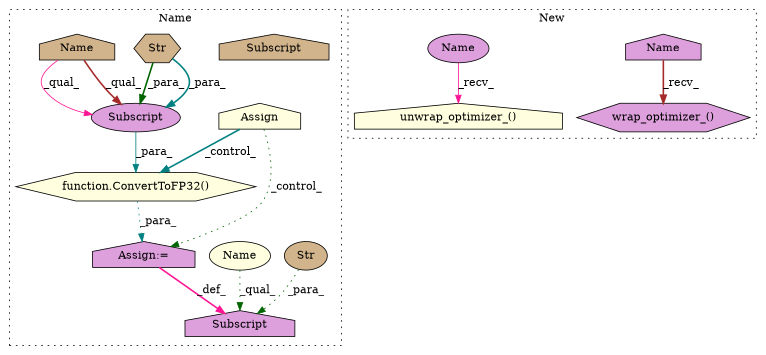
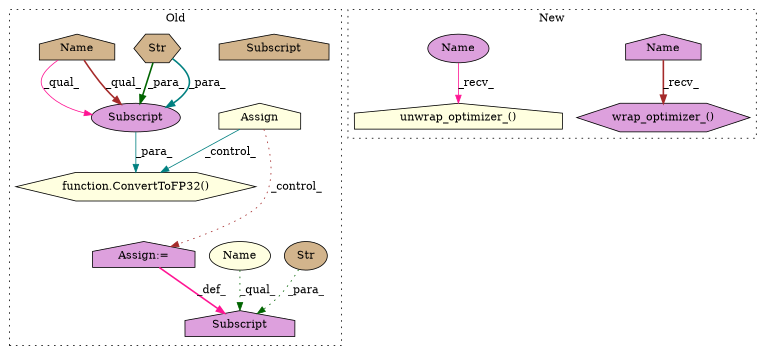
cluster "Name": label "Name" -> "Old"
edge "Assign" -> "function.ConvertToFP32()": style bold -> solid
edge "Assign" -> "Assign:=": color darkgreen -> brown
edge "function.ConvertToFP32()" -> "Assign:=": removed, label "_para_"
